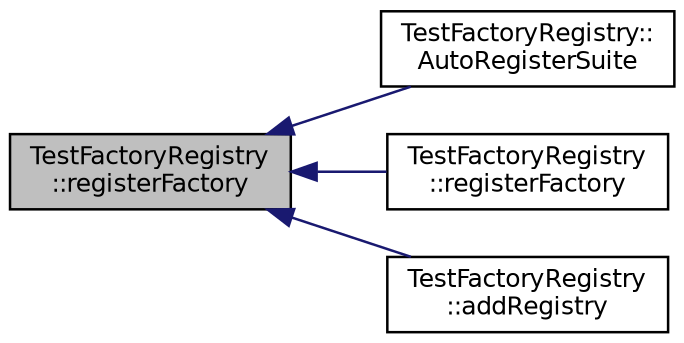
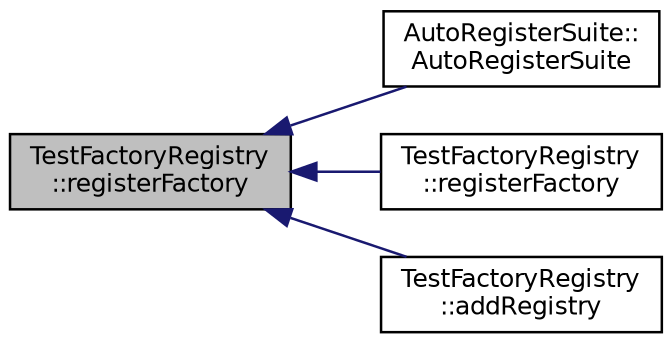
node "TestFactoryRegistry:: AutoRegisterSuite": label "TestFactoryRegistry:: AutoRegisterSuite" -> "AutoRegisterSuite:: AutoRegisterSuite"
